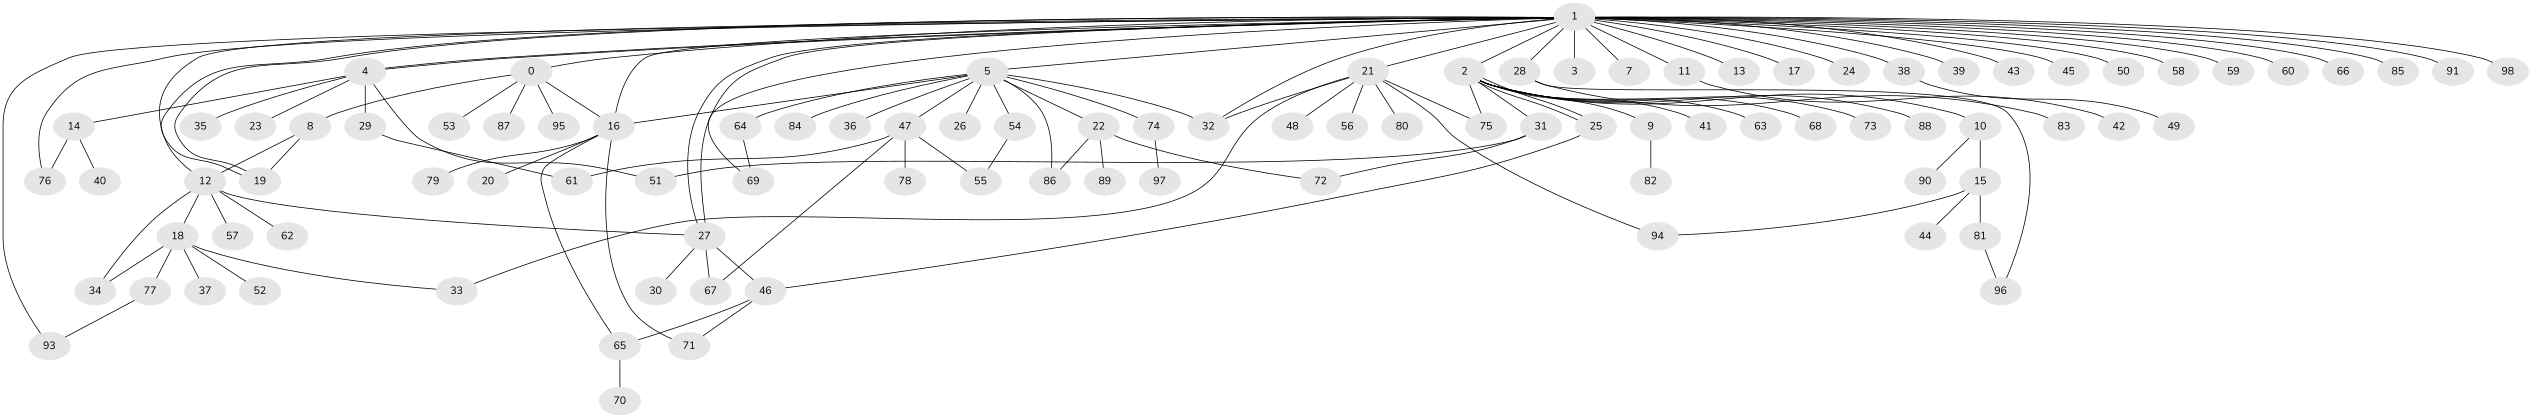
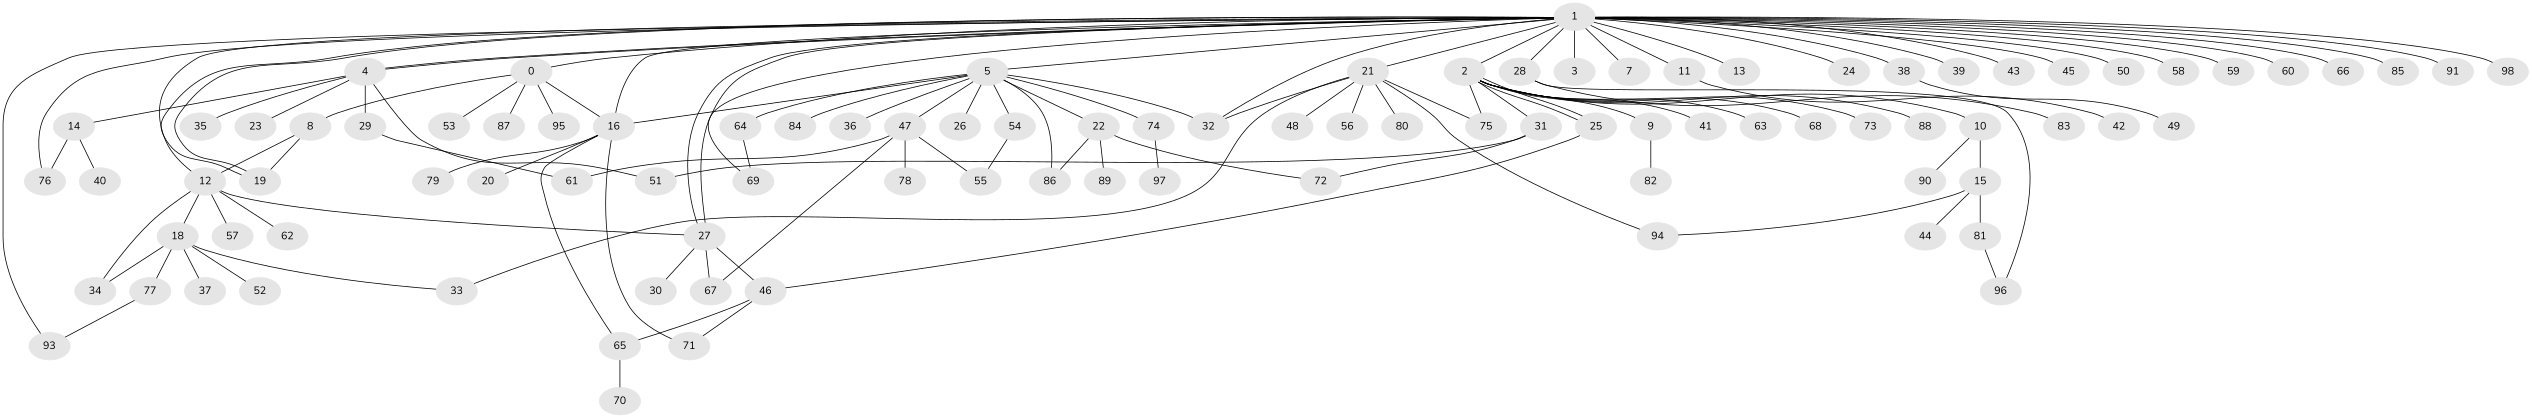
node "17": removed
